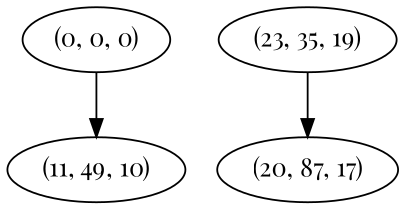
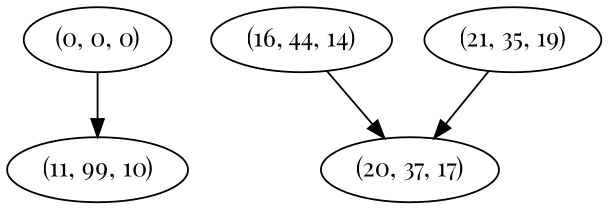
node "(16, 44, 14)": added
node "(23, 35, 19)": label "(23, 35, 19)" -> "(21, 35, 19)"
node "(11, 49, 10)": label "(11, 49, 10)" -> "(11, 99, 10)"
node "(20, 87, 17)": label "(20, 87, 17)" -> "(20, 37, 17)"
